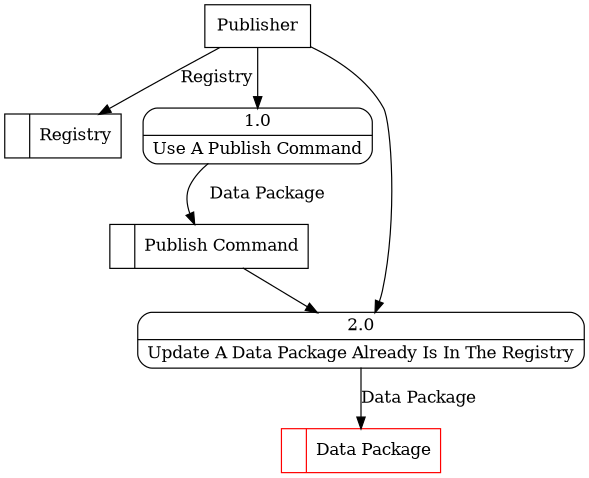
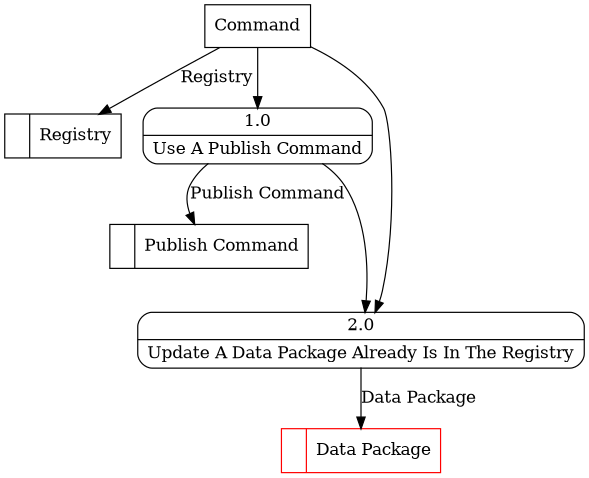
node "Publisher": label "Publisher" -> "Command"
edge "1.0" -> "Publish Command": label "Data Package" -> "Publish Command"
edge "Publish Command" -> "2.0": now "1.0" -> "2.0"
